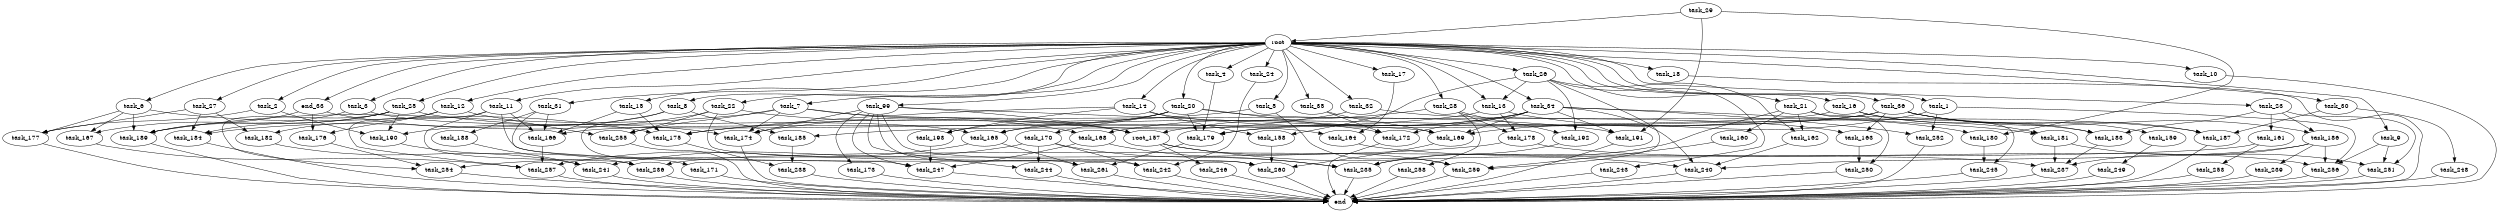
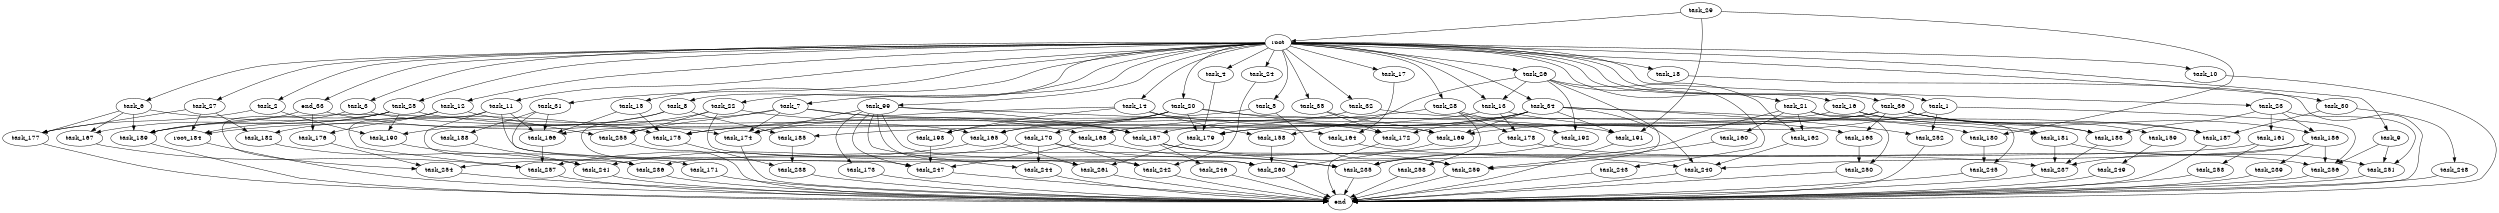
node "task_184": label "task_184" -> "root_184"
node "root_157": label "root_157" -> "task_157"
